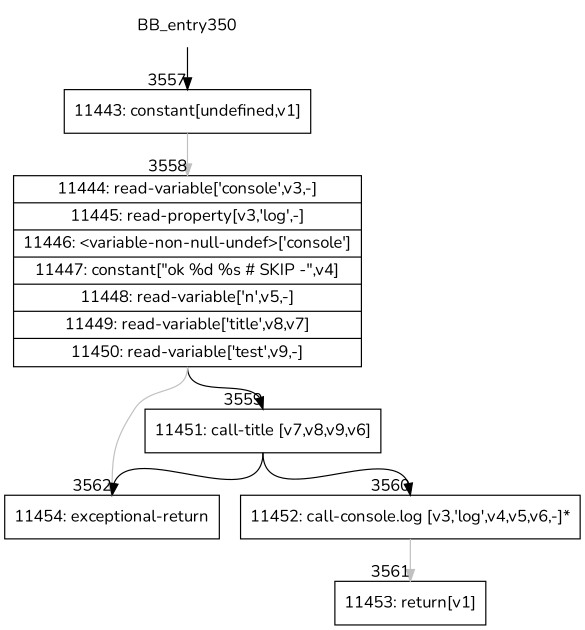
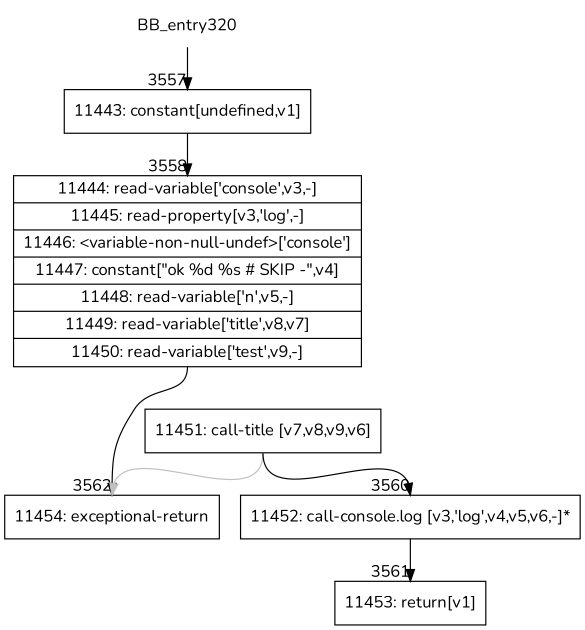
node "BB_entry350": label "BB_entry350" -> "BB_entry320"
edge "11443: constant[undefined,v1]" -> "11444: read-variable['console',v3,-]": color gray -> black
edge "11444: read-variable['console',v3,-]" -> "11451: call-title [v7,v8,v9,v6]": removed
edge "11444: read-variable['console',v3,-]" -> "11454: exceptional-return": color gray -> black
edge "11451: call-title [v7,v8,v9,v6]" -> "11454: exceptional-return": color black -> gray
edge "11452: call-console.log [v3,'log',v4,v5,v6,-]*" -> "11453: return[v1]": color gray -> black
